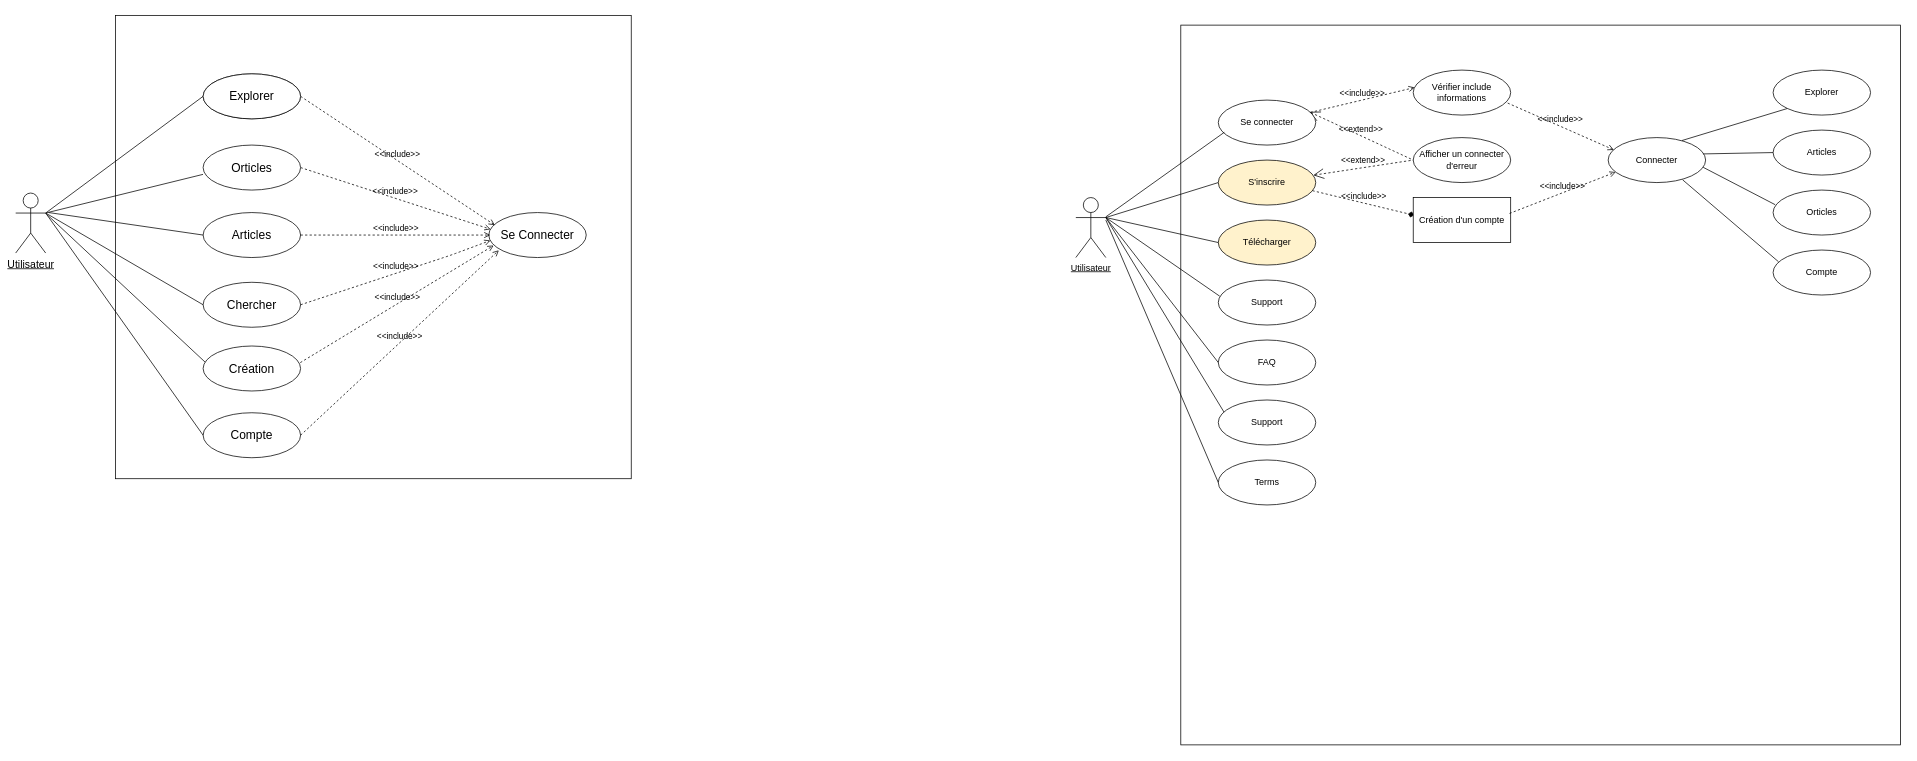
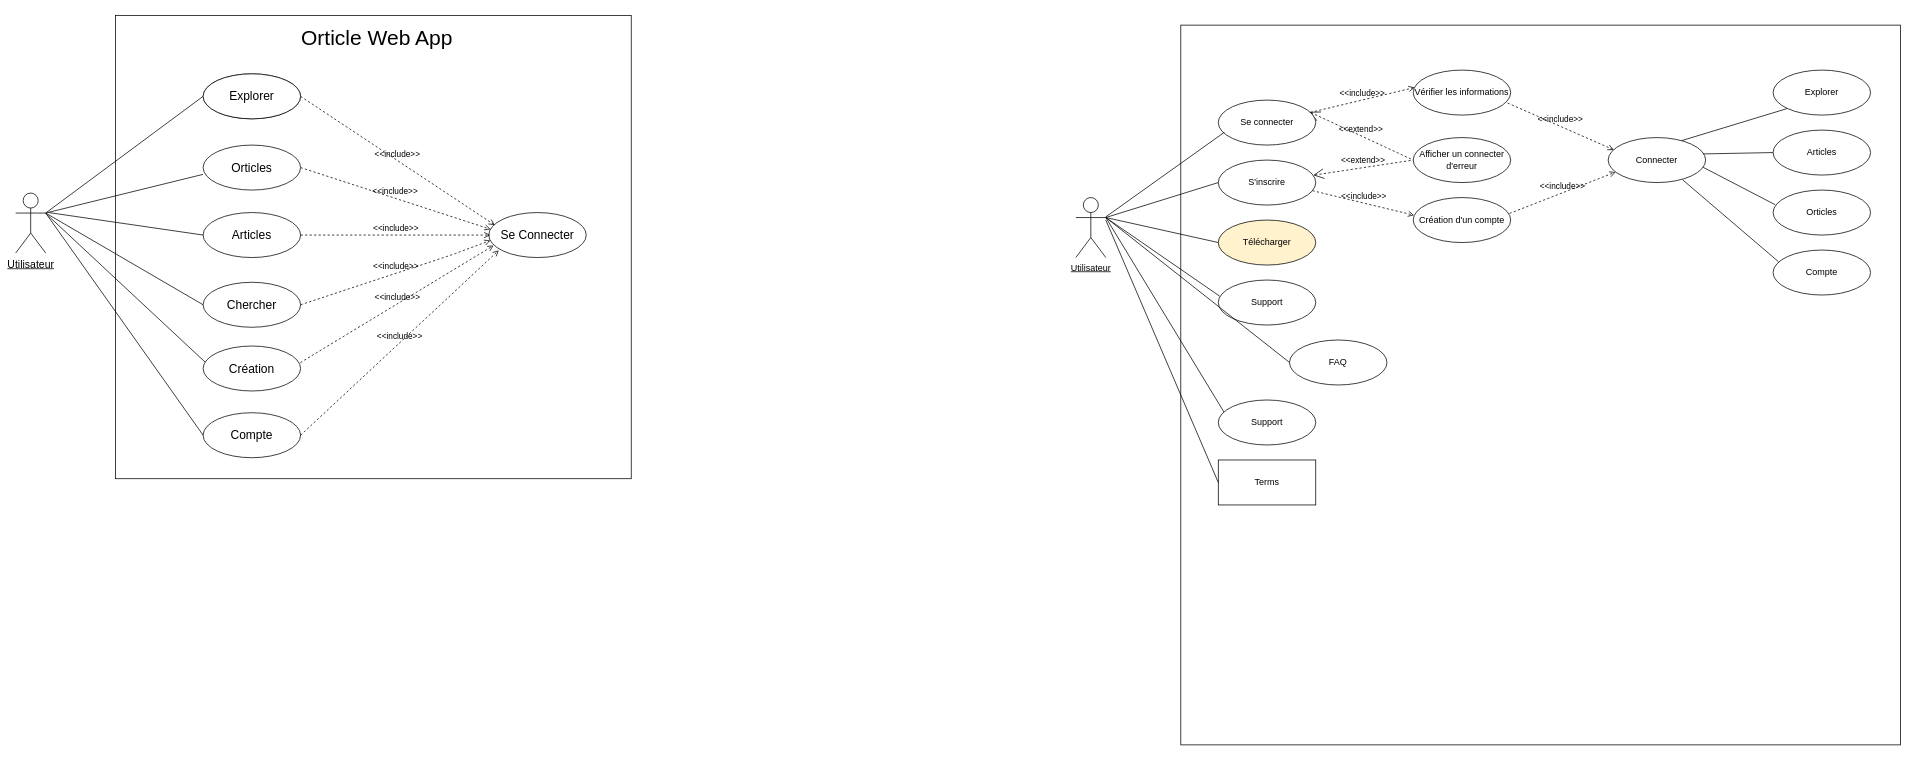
node "Orticle Web App": added
node "Vérifier include informations": label "Vérifier include informations" -> "Vérifier les informations"
node "S'inscrire": fillcolor #fff2cc -> #ffffff
edge "S'inscrire" -> "Création d'un compte": arrowhead diamond -> open
node "Création d'un compte": shape rectangle -> ellipse
node "FAQ": moved (1267, 363) -> (1338, 363)
node "Terms": shape ellipse -> rectangle
